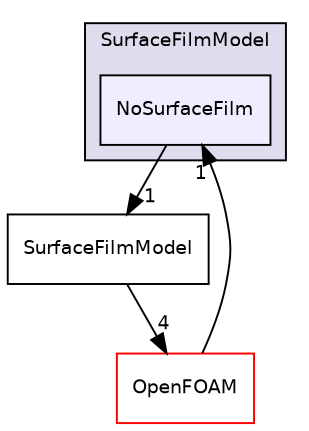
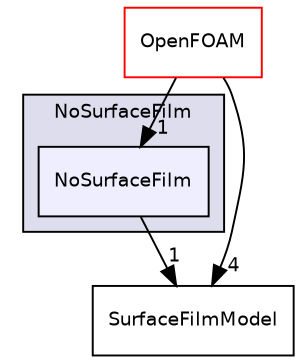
cluster "SurfaceFilmModel": label "SurfaceFilmModel" -> "NoSurfaceFilm"
edge "SurfaceFilmModel" -> "OpenFOAM": reversed
